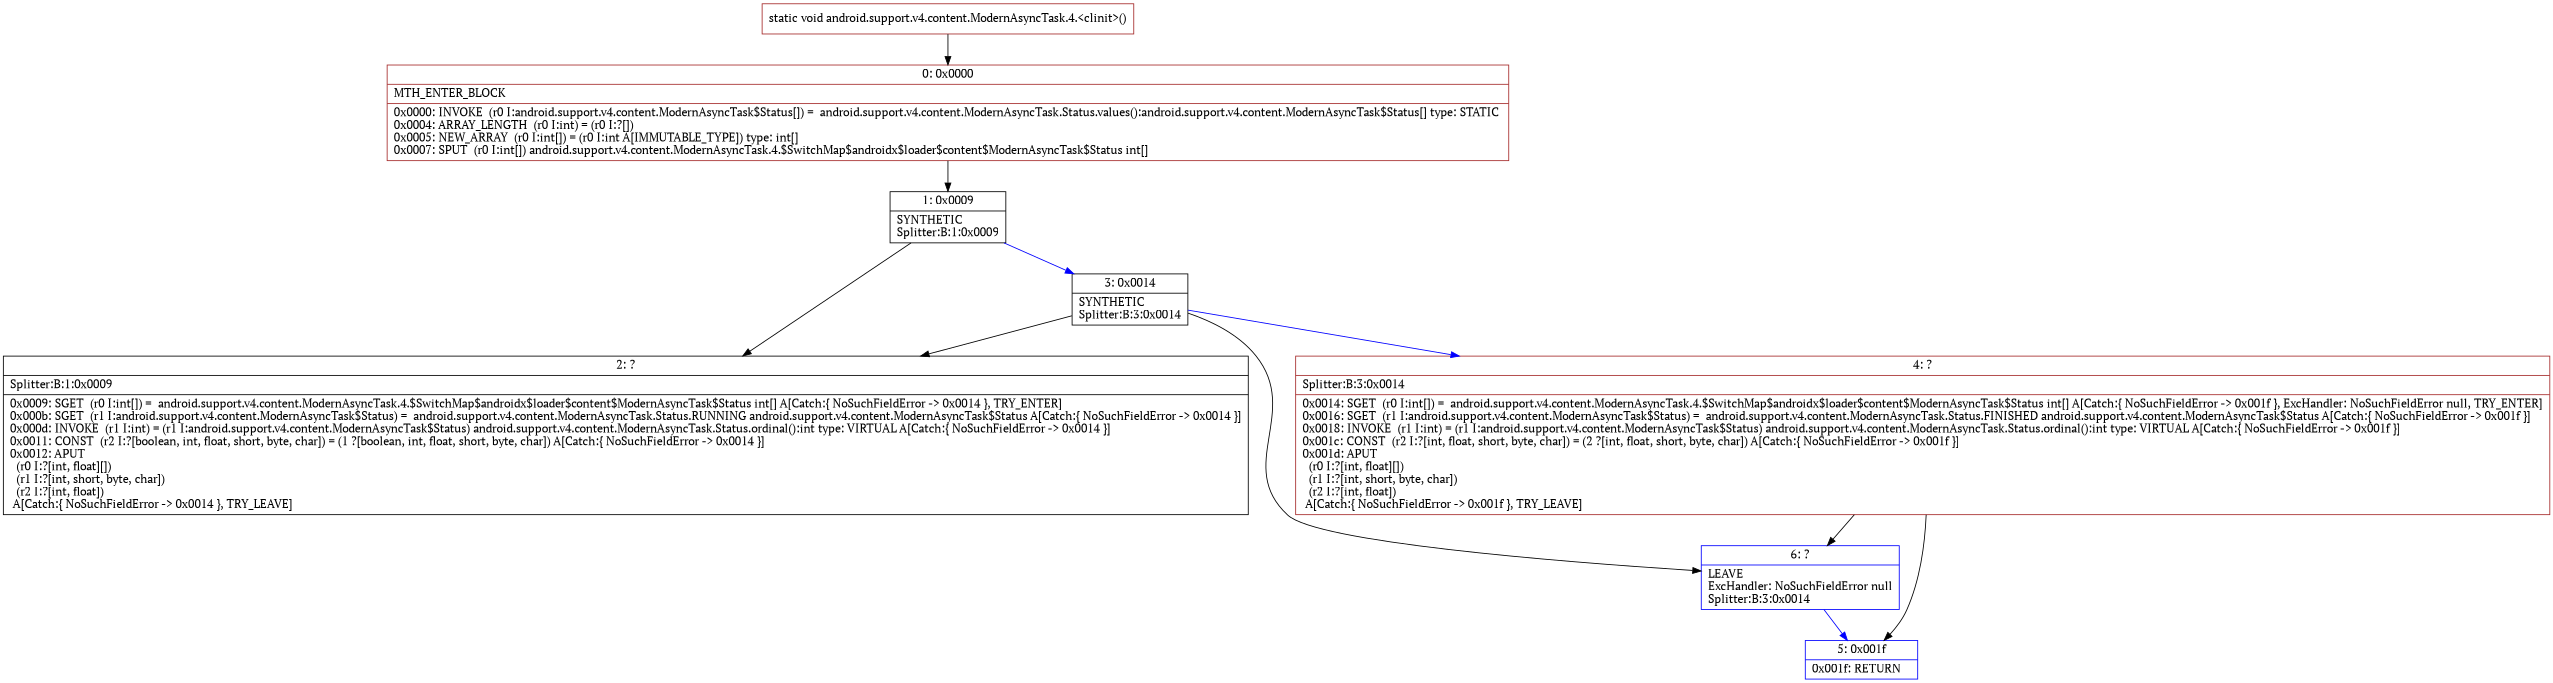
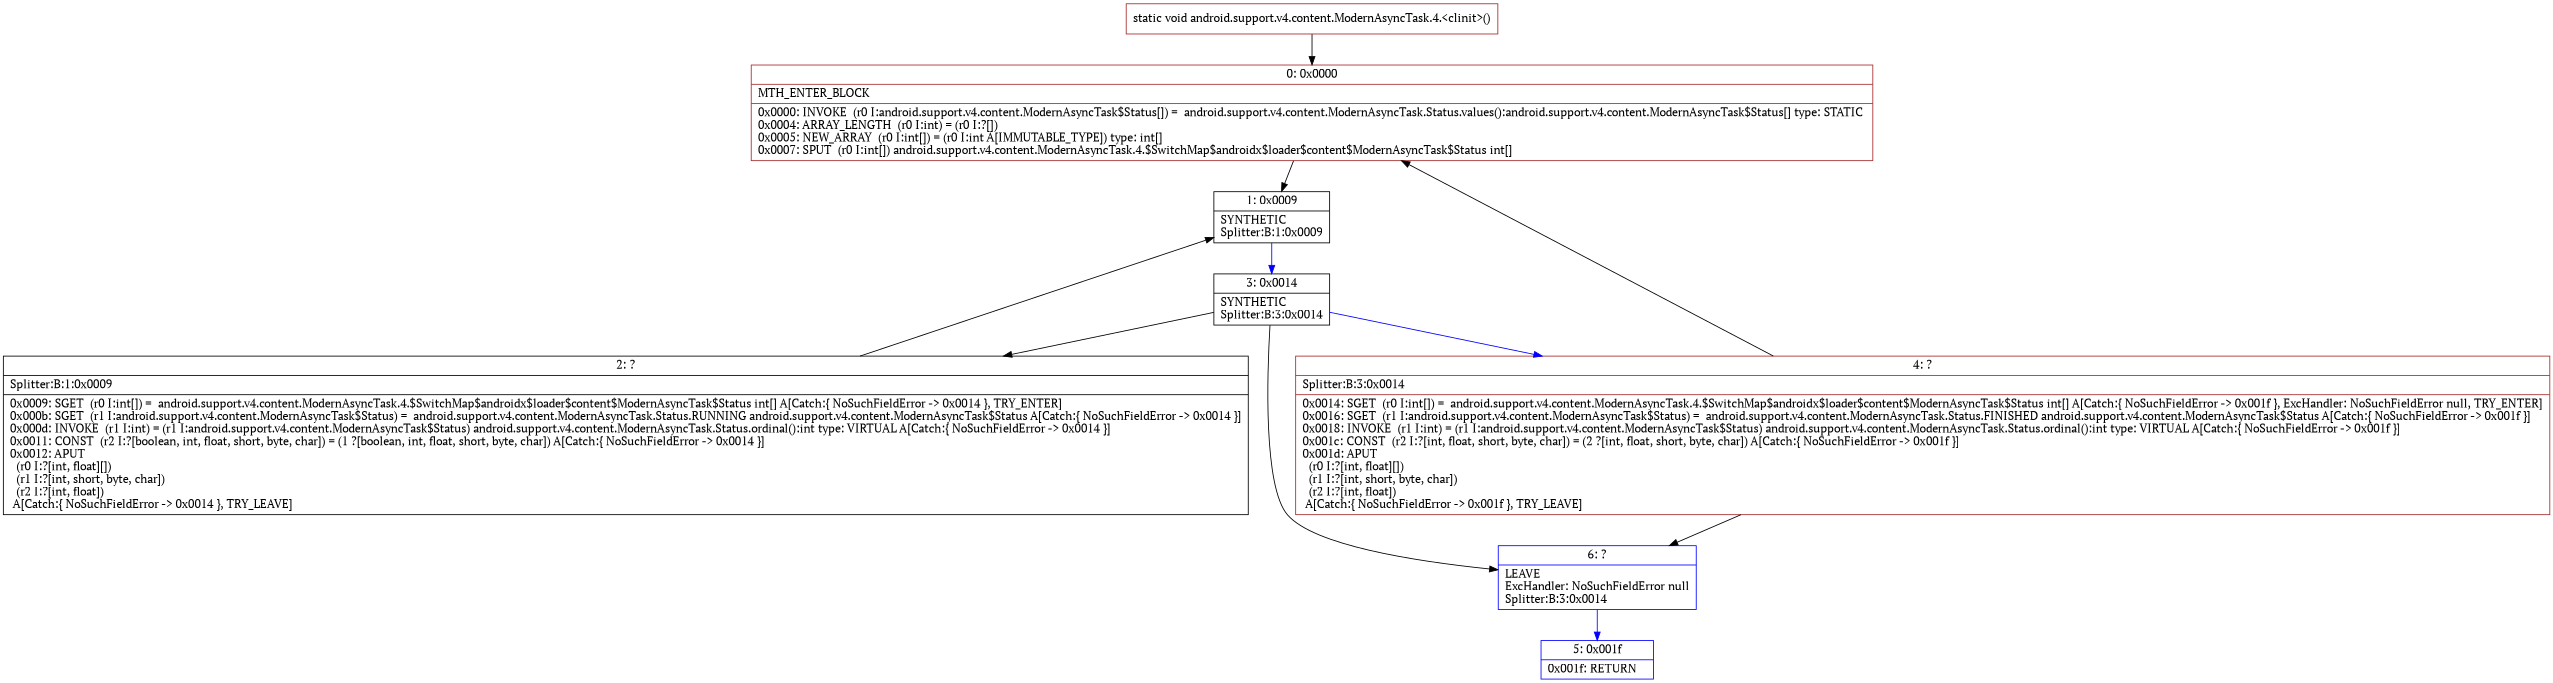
edge "1: 0x0009" -> "2: ?": reversed
edge "4: ?" -> "5: 0x001f": now "4: ?" -> "0: 0x0000"
